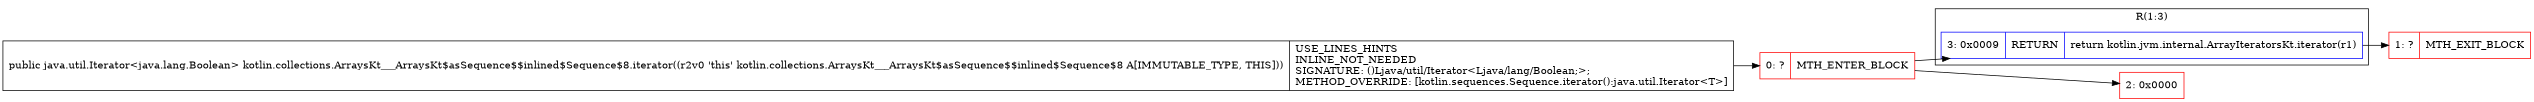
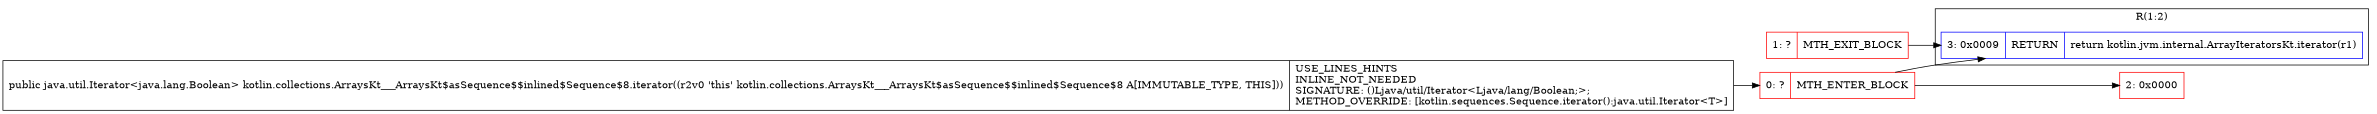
cluster "R(1:3)": label "R(1:3)" -> "R(1:2)"
edge "3: 0x0009" -> "1: ?": reversed
